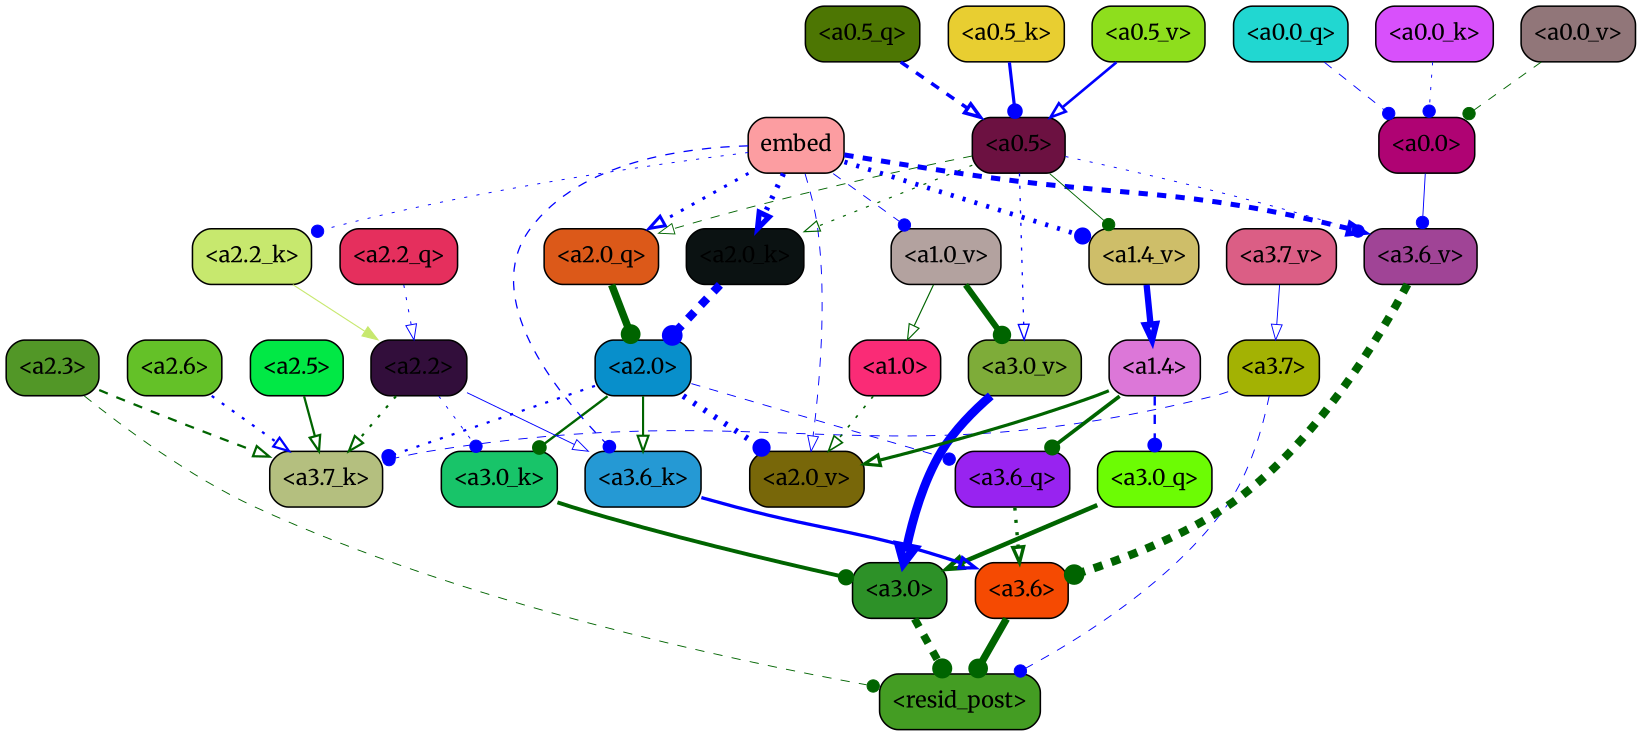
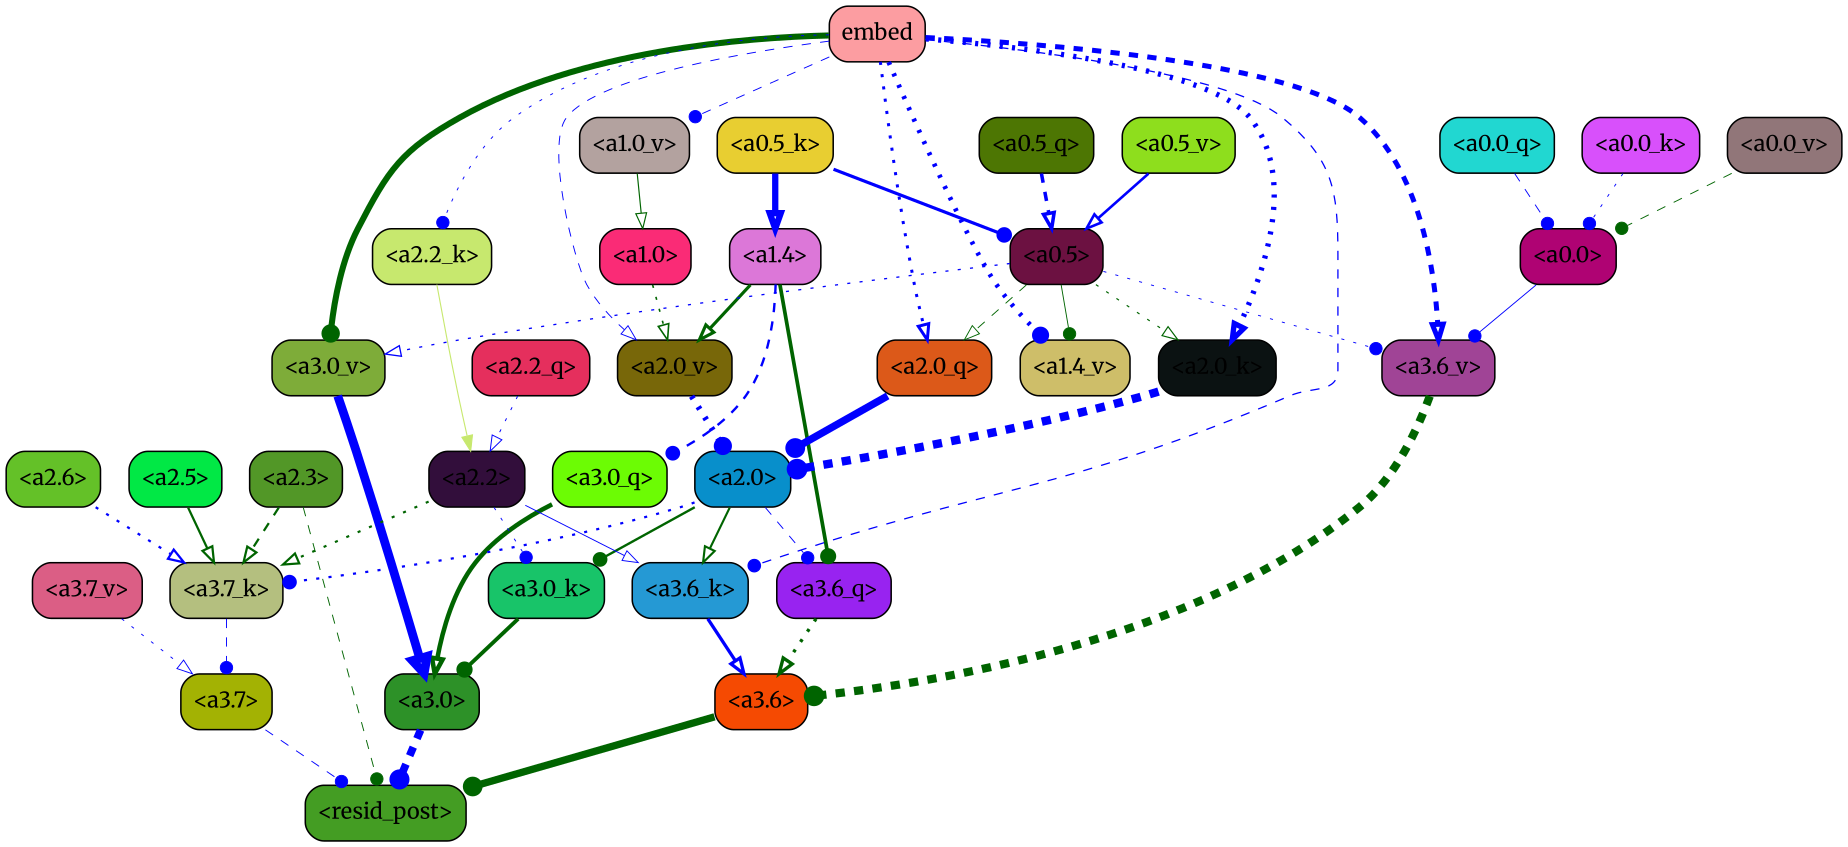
edge "<a1.4_v>" -> "<a1.4>": now "<a0.5_k>" -> "<a1.4>"
edge "<a3.7_v>" -> "<a3.7>": style bold -> dotted
edge "<a2.0_q>" -> "<a2.0>": color darkgreen -> blue
edge "<a1.0_v>" -> "<a3.0_v>": now "embed" -> "<a3.0_v>"
edge "<a2.0>" -> "<a2.0_v>": reversed
edge "<a3.7>" -> "<a3.7_k>": reversed
edge "<a3.0>" -> "<resid_post>": color darkgreen -> blue
